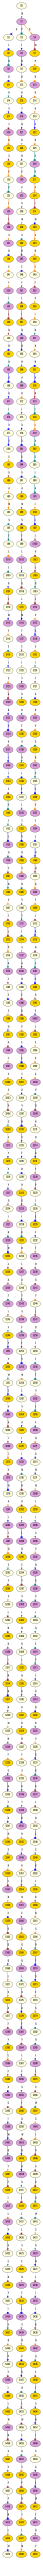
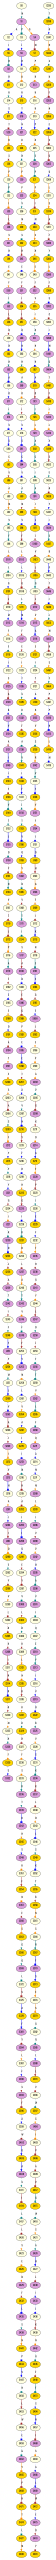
edge "S156" -> "S159": arrowhead box -> normal
edge "S332" -> "S335": removed, label "K"
